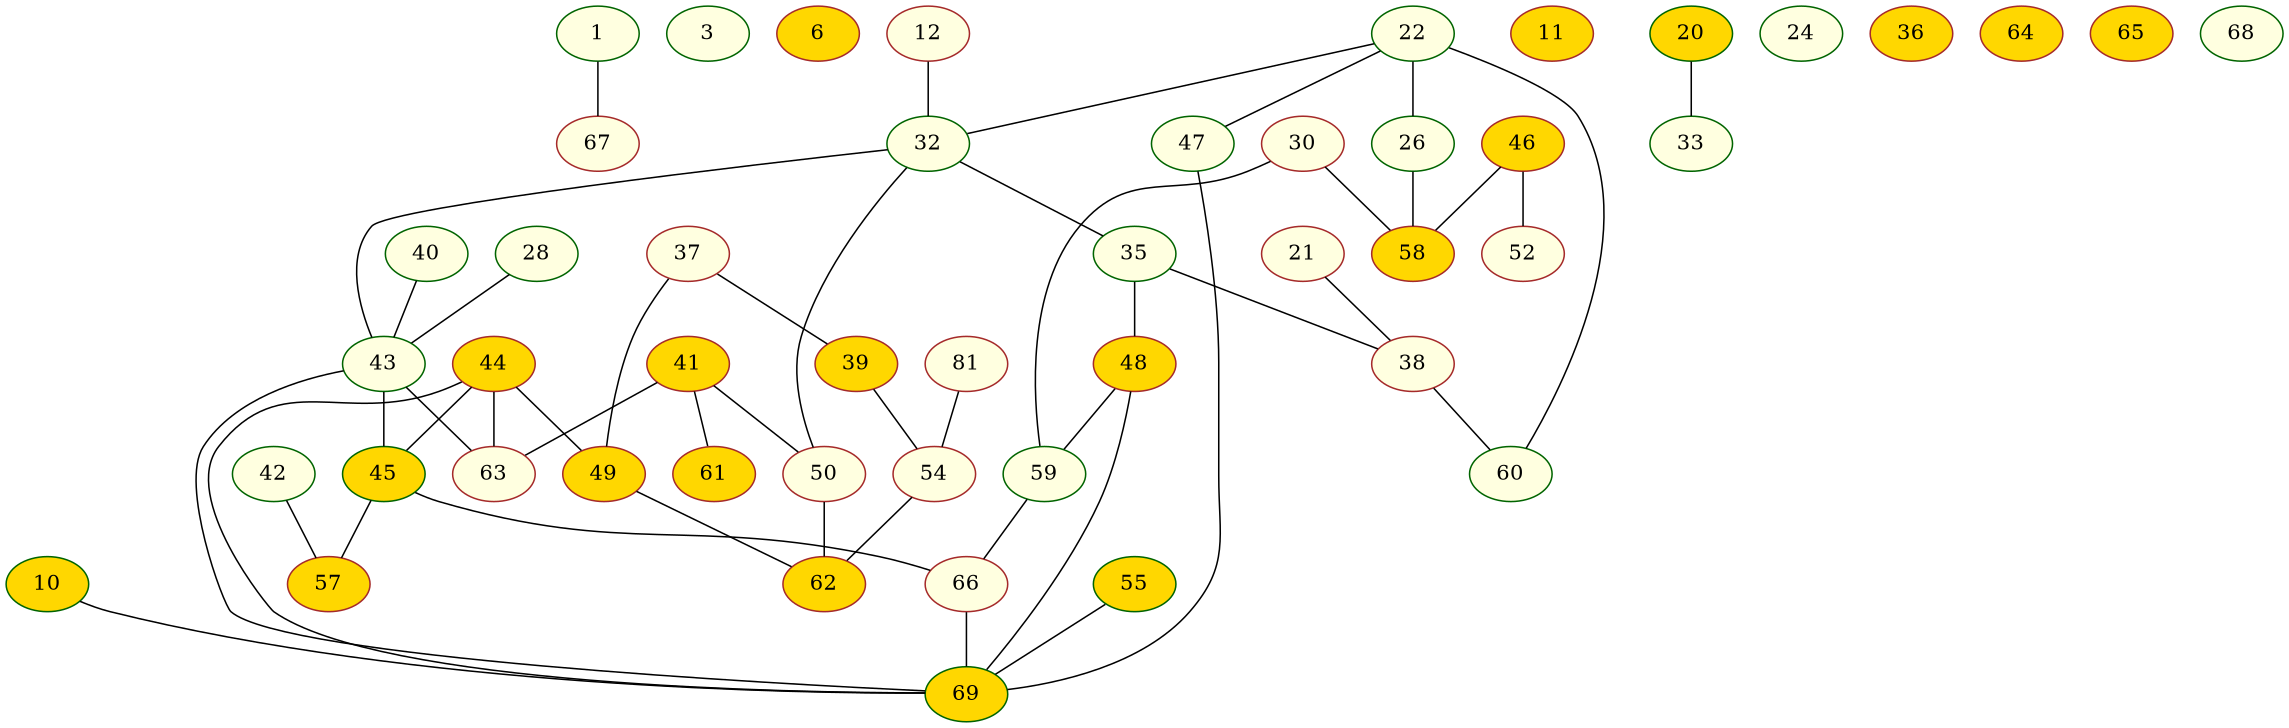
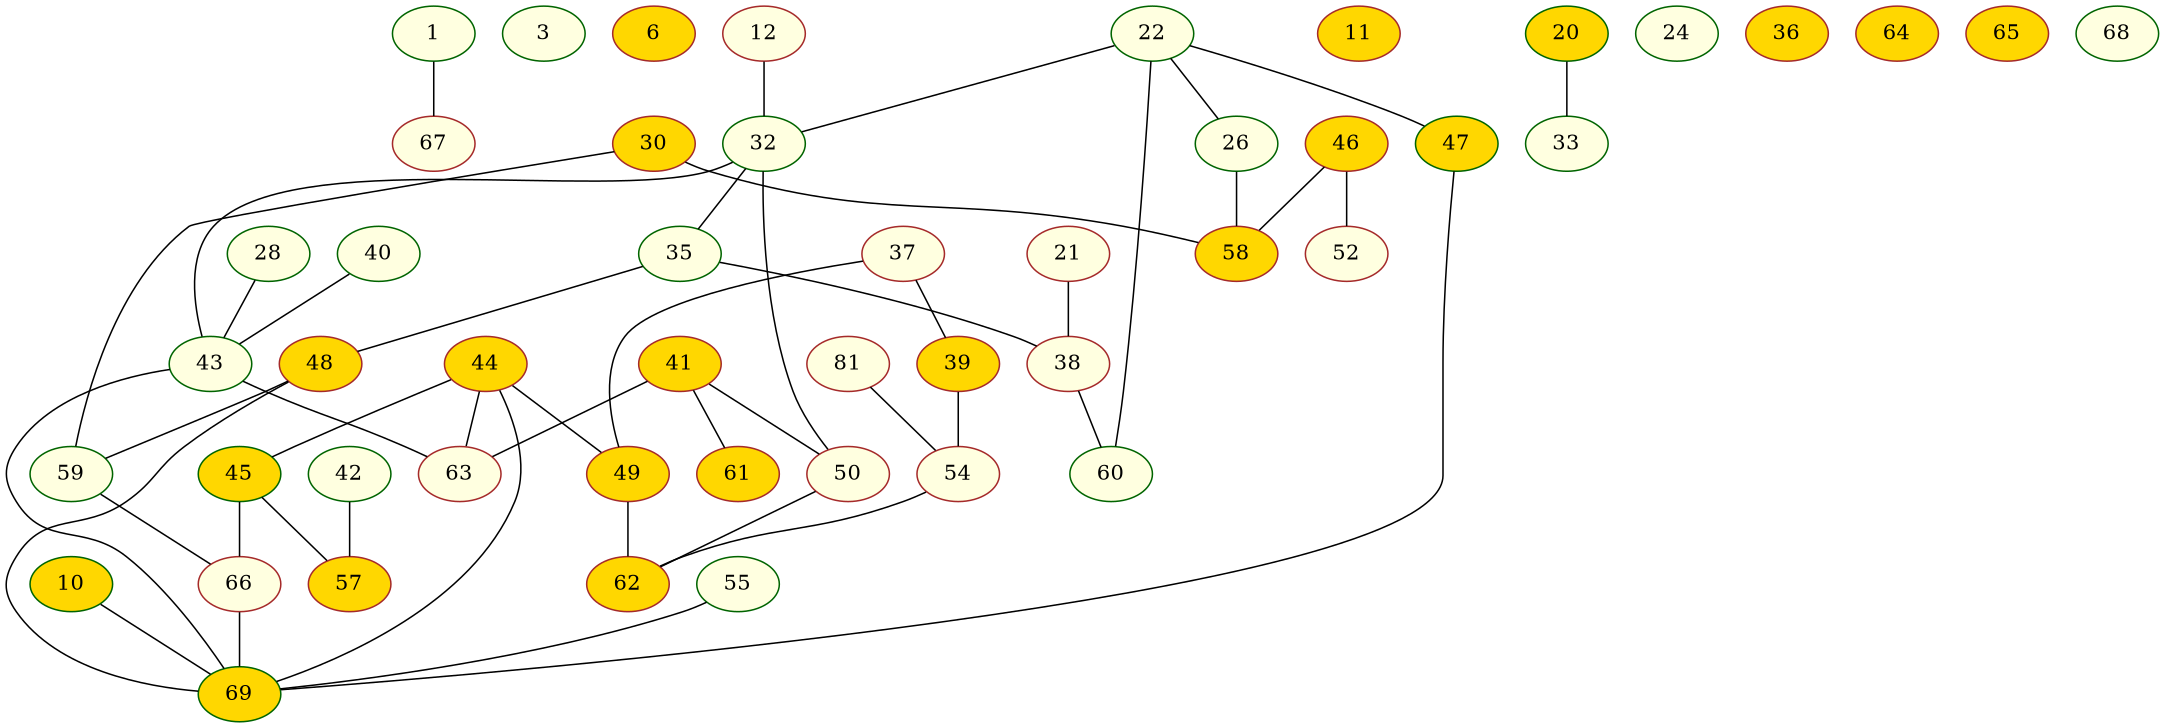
node "47": fillcolor lightyellow -> gold
node "30": fillcolor lightyellow -> gold
edge "43" -- "45": removed
node "55": fillcolor gold -> lightyellow
